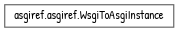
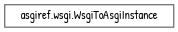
node "asgiref.asgiref.WsgiToAsgiInstance": label "asgiref.asgiref.WsgiToAsgiInstance" -> "asgiref.wsgi.WsgiToAsgiInstance"
